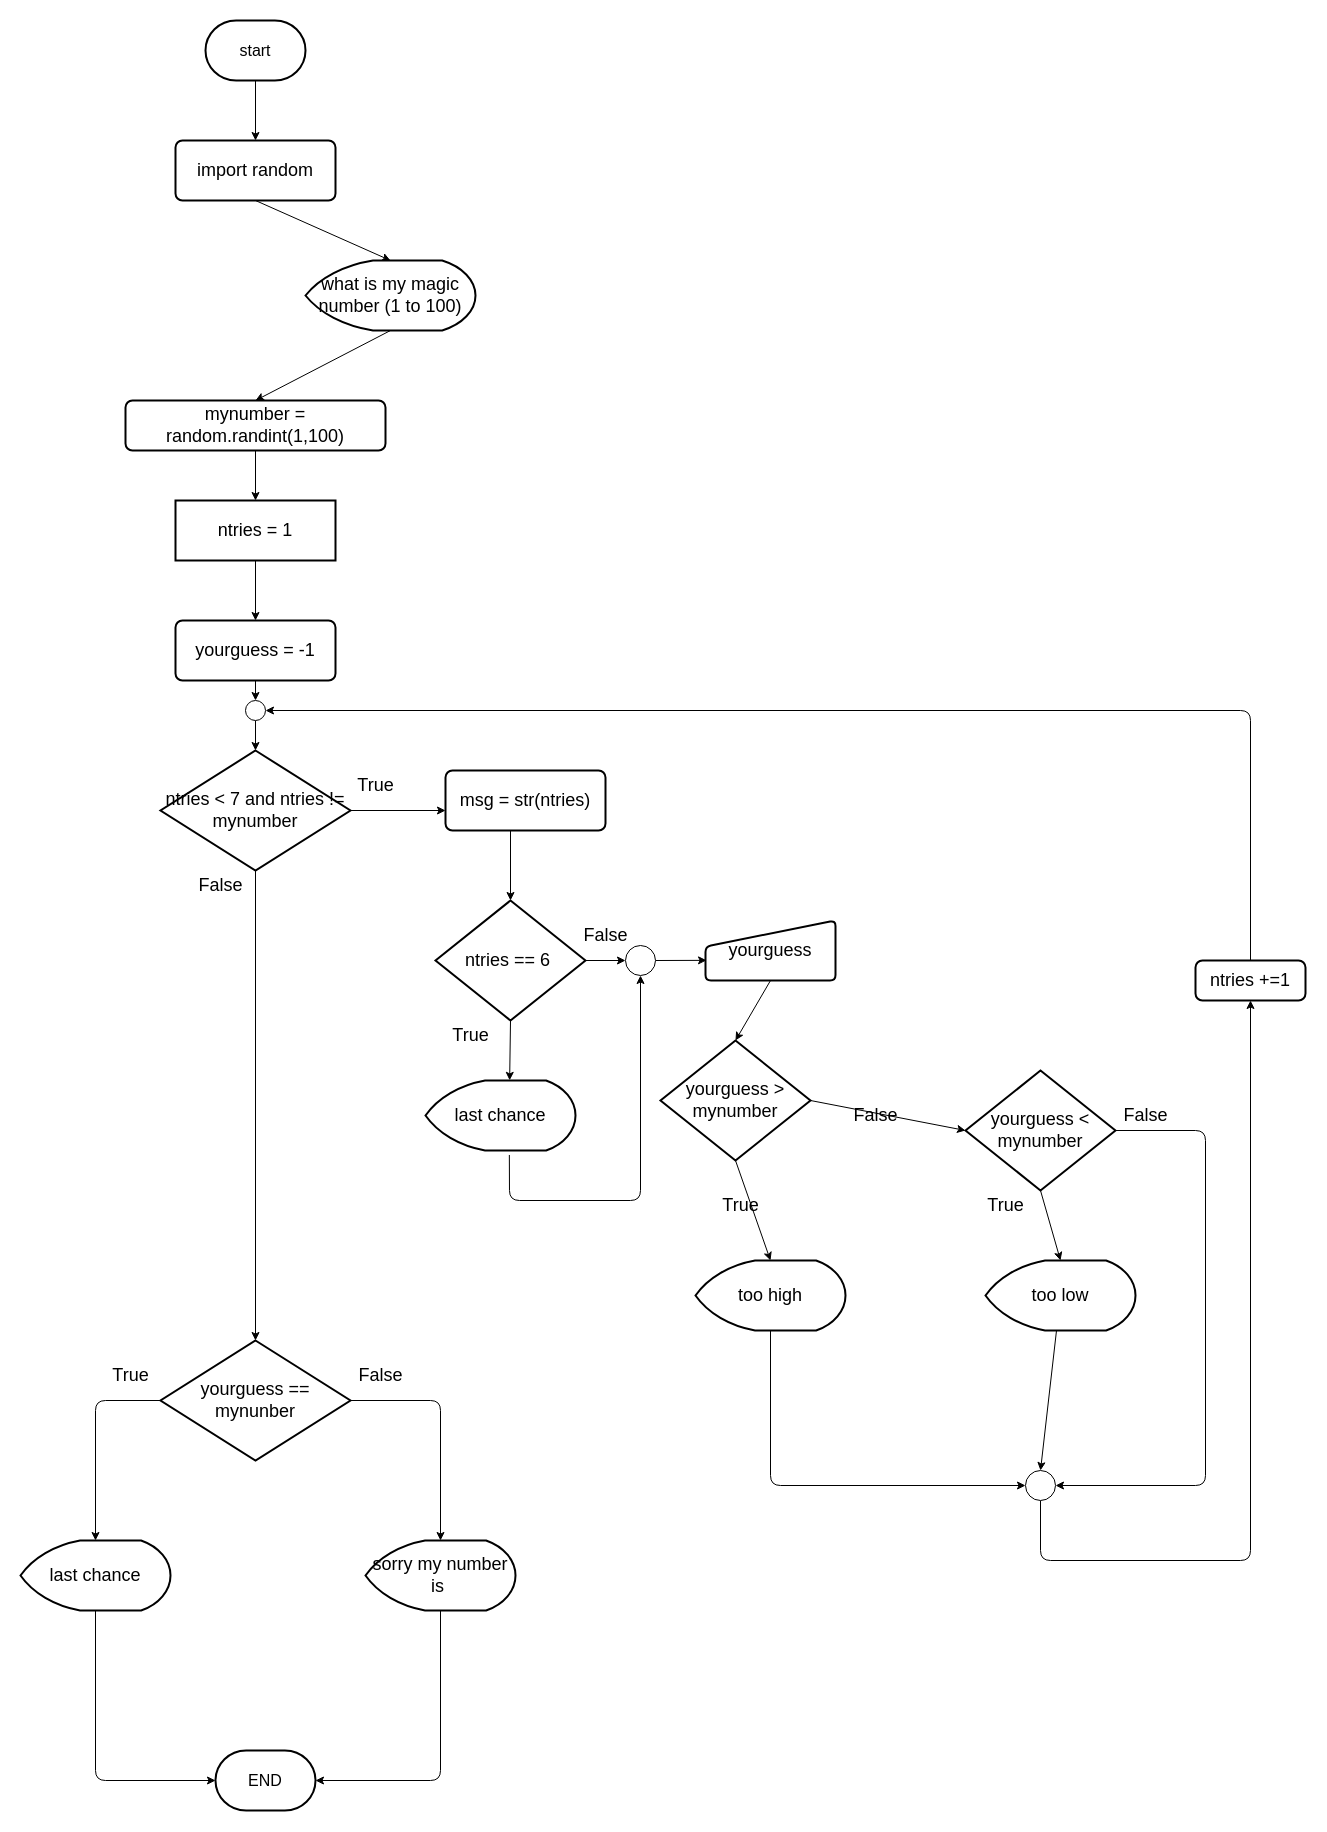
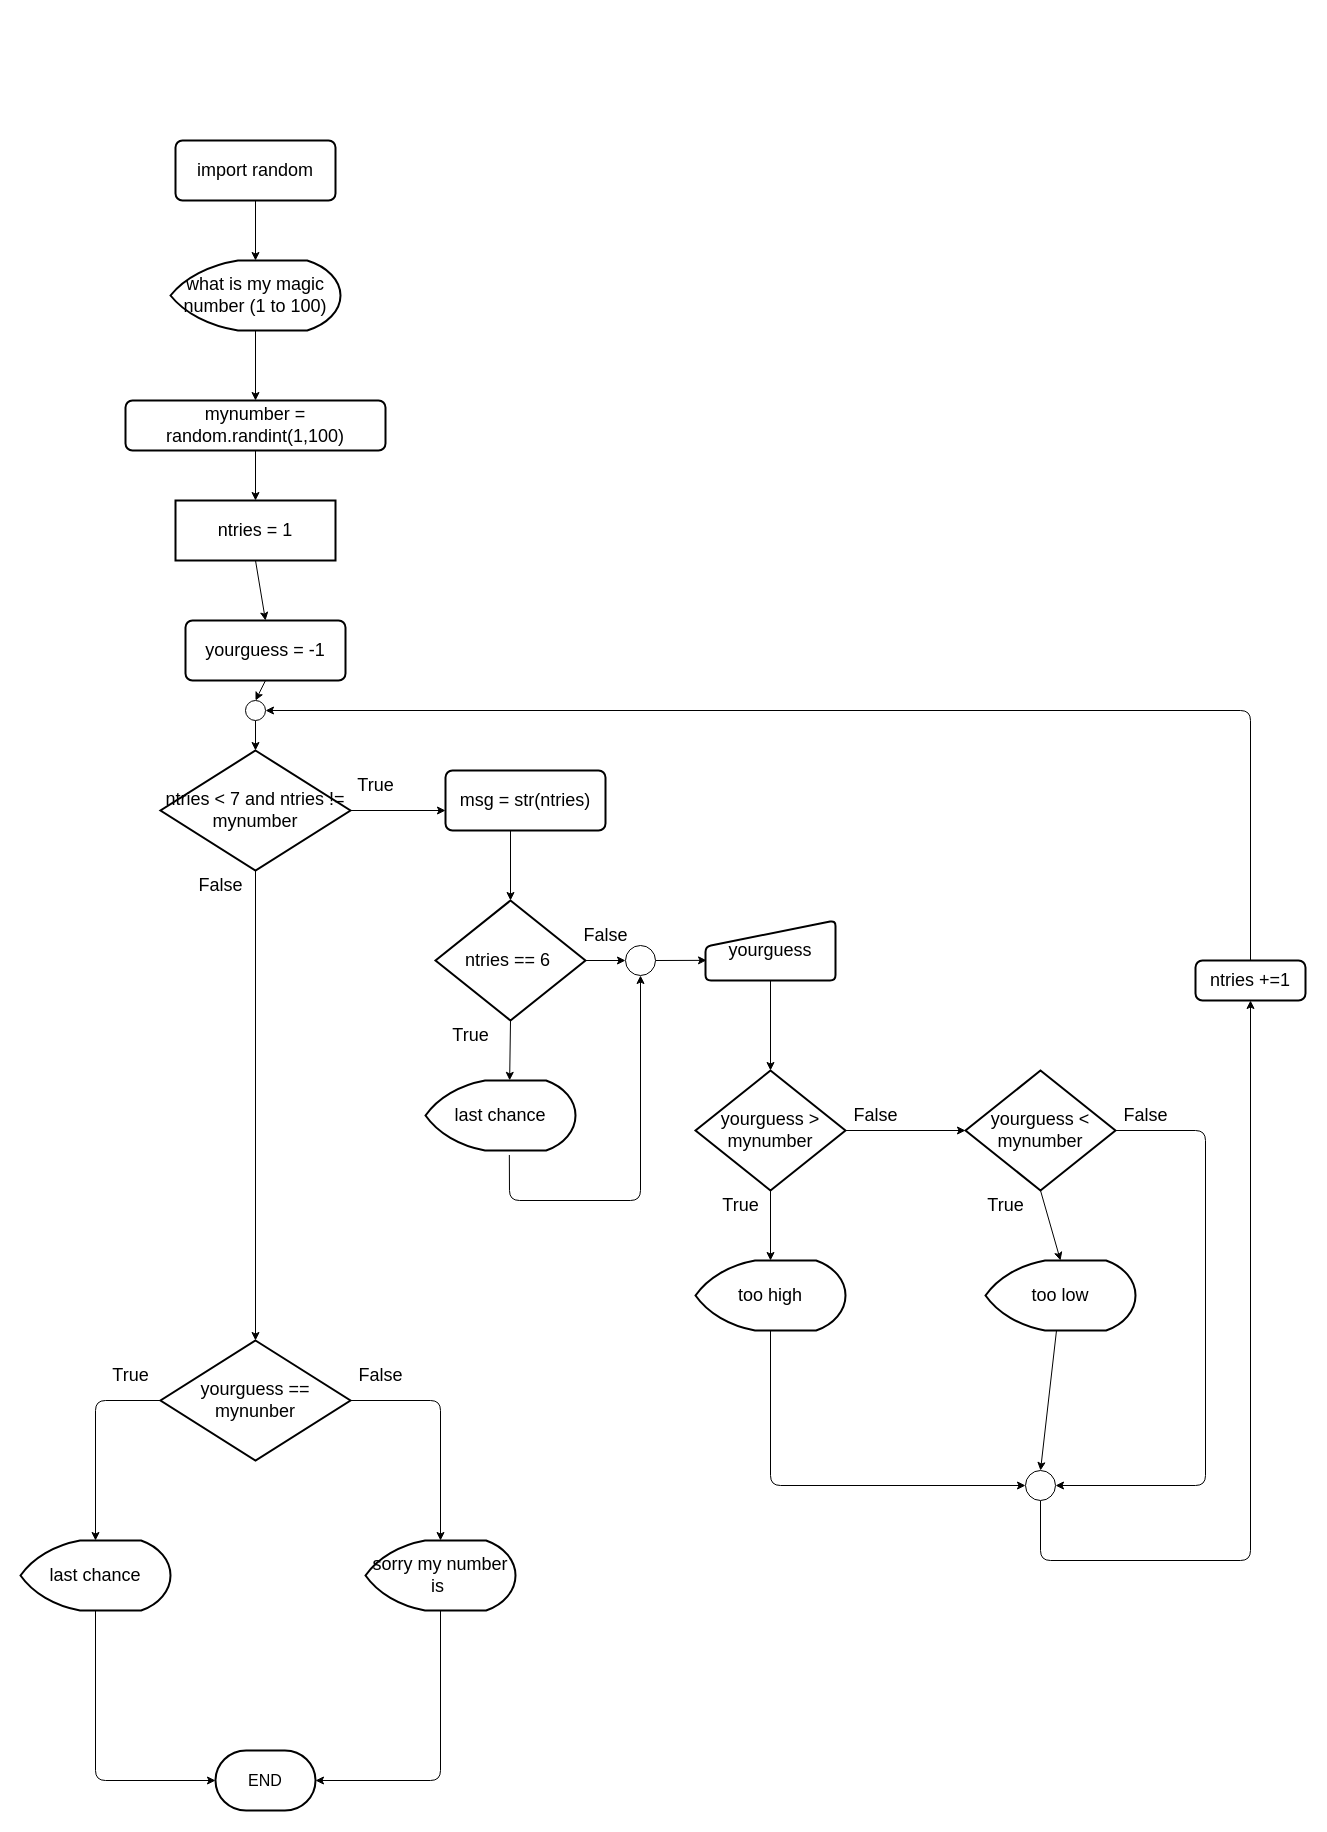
node "start": removed
edge "start" -> "import random": removed
node "what is my magic number (1 to 100)": moved (391, 296) -> (256, 296)
node "yourguess = -1": moved (256, 651) -> (266, 651)
node "yourguess > mynumber": moved (736, 1101) -> (771, 1131)
